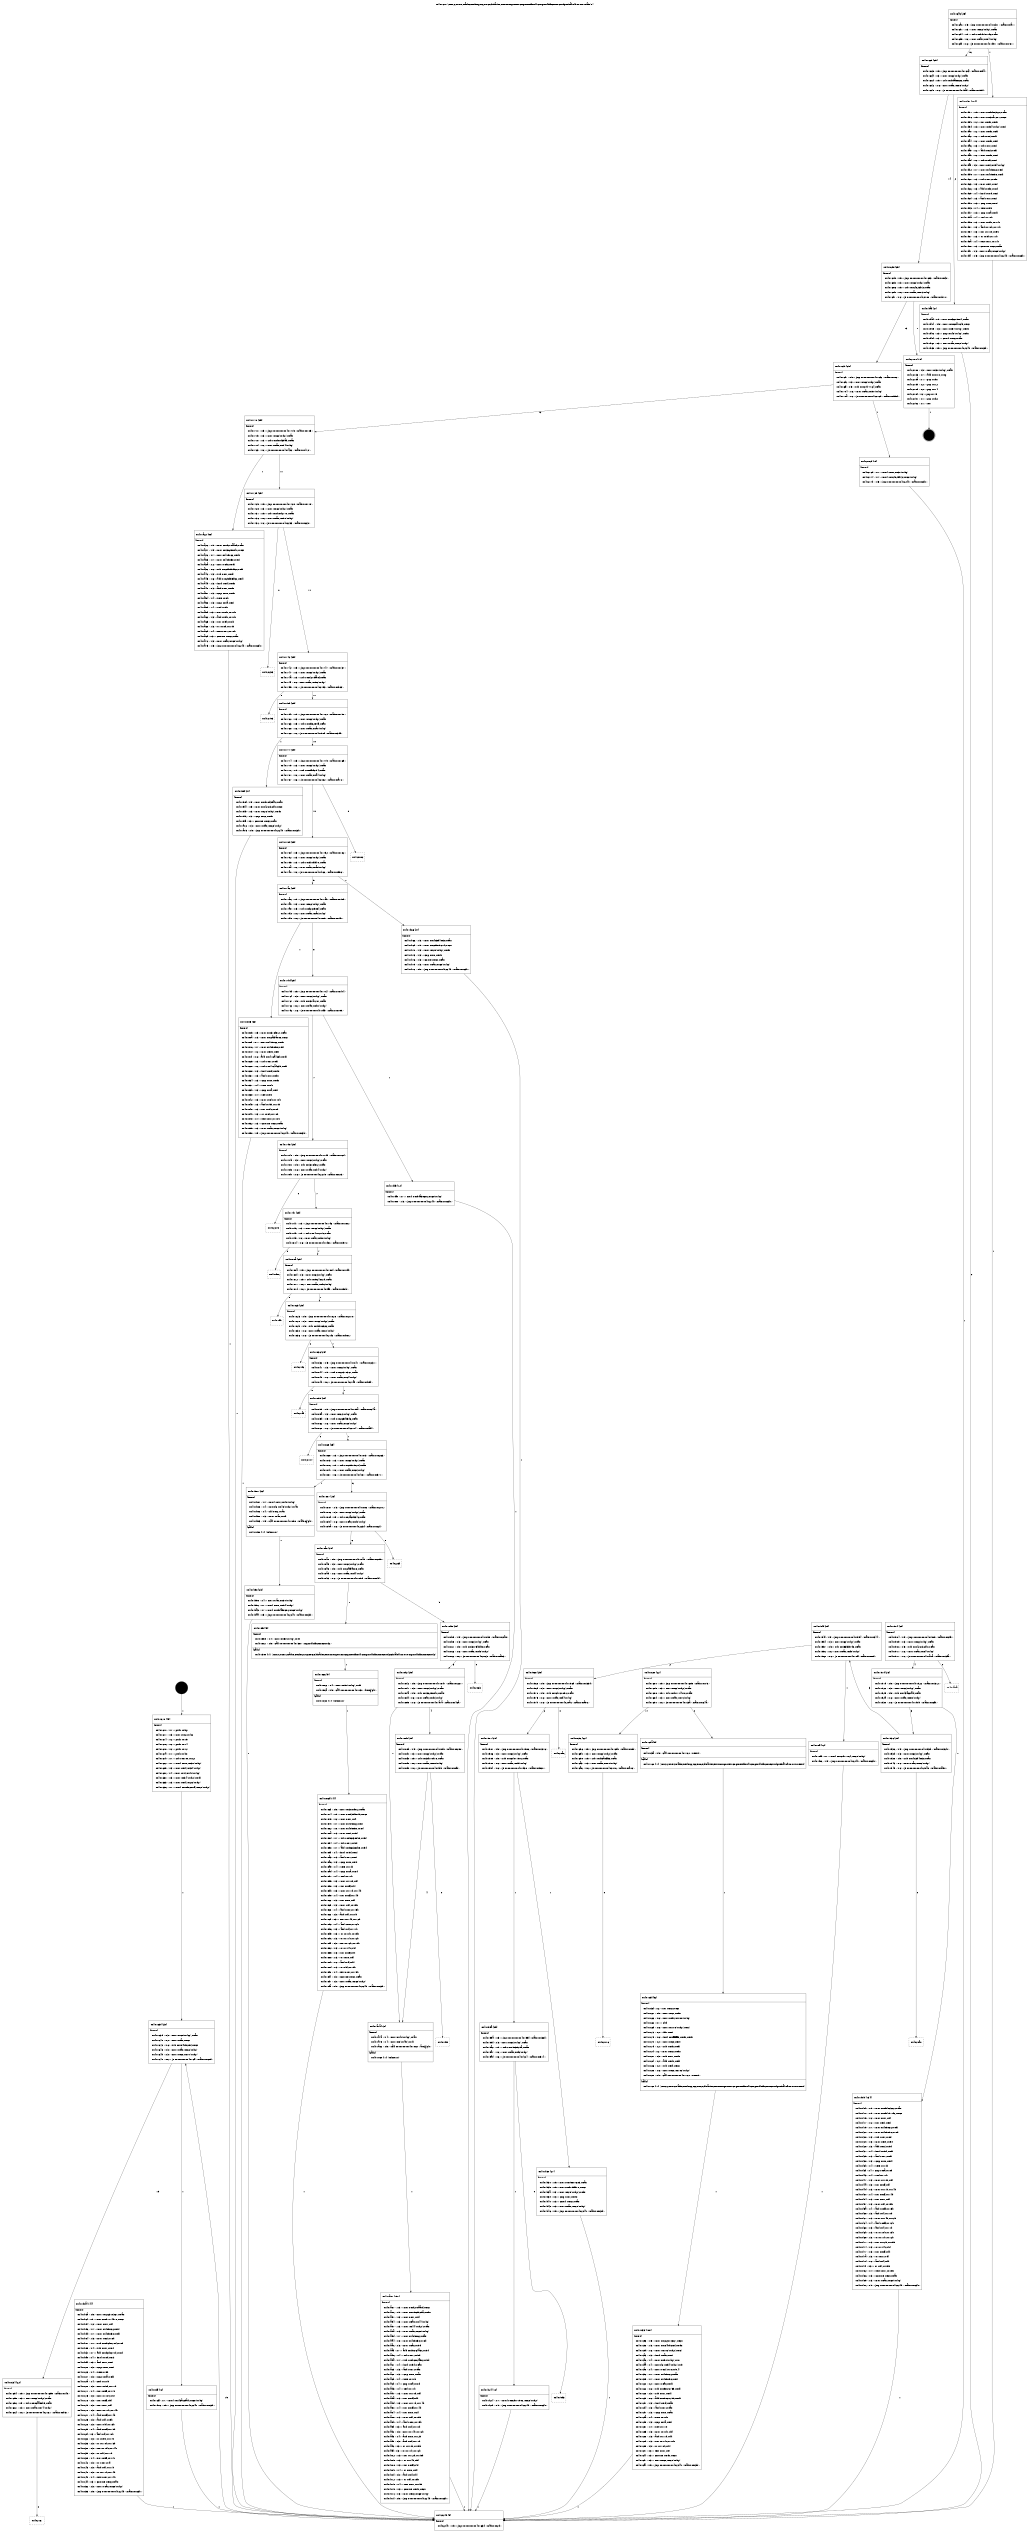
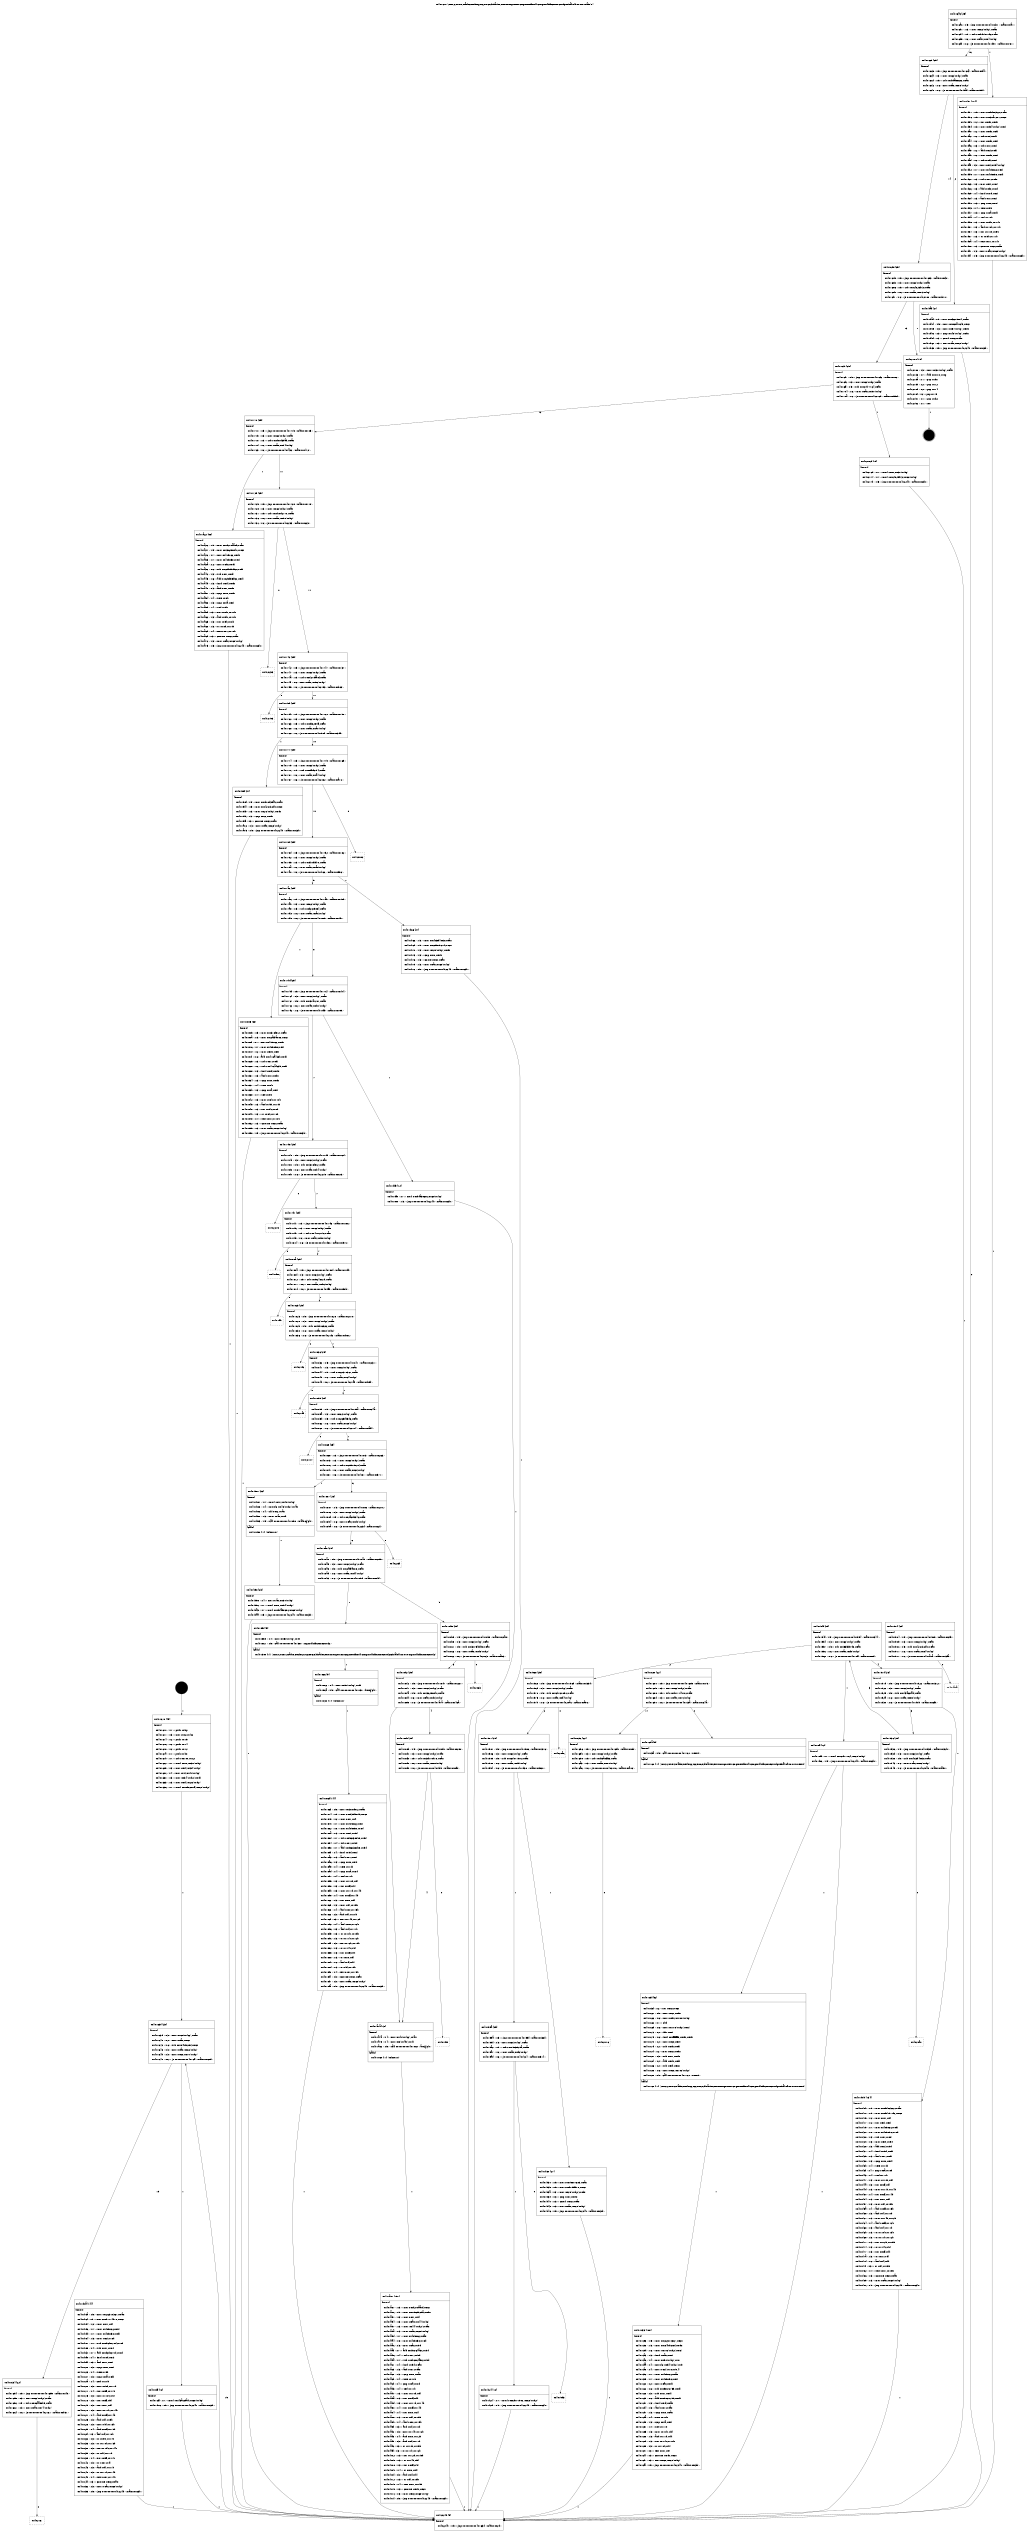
edge "0x401904 [25]" -> "0x40191d [25]": now "0x40194f [25]" -> "0x40191d [25]"
edge "0x401c5a [5]" -> "0x401c5f [52]": now "0x401eff [12]" -> "0x401c5f [52]"
